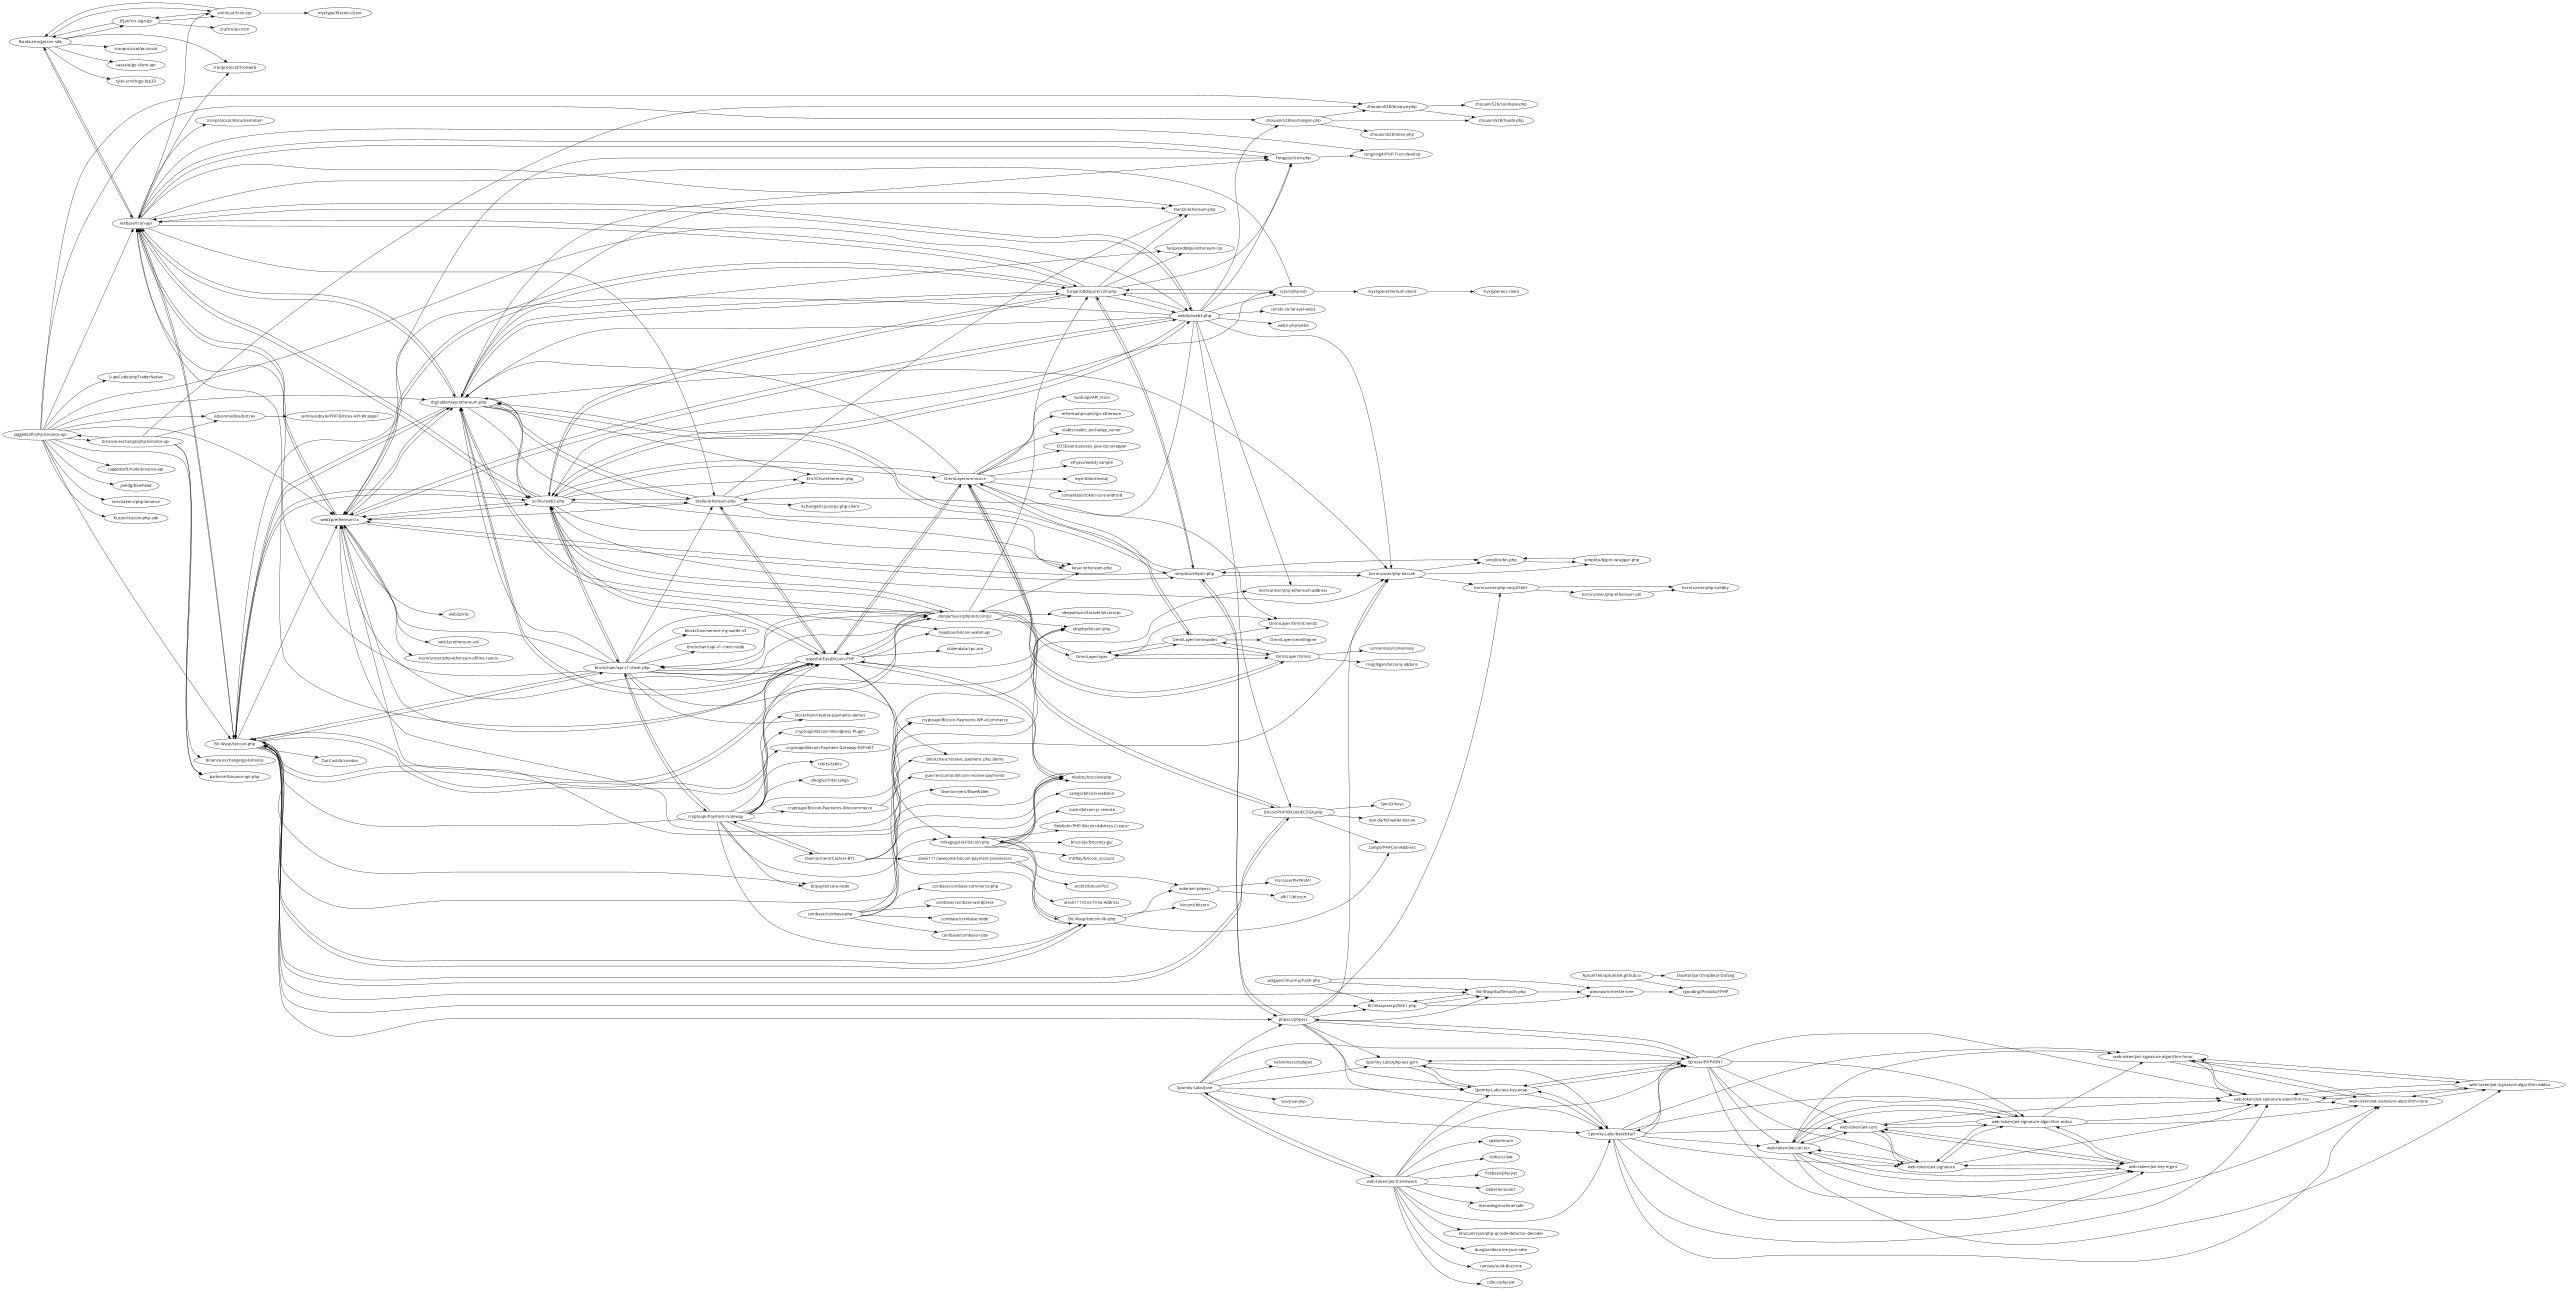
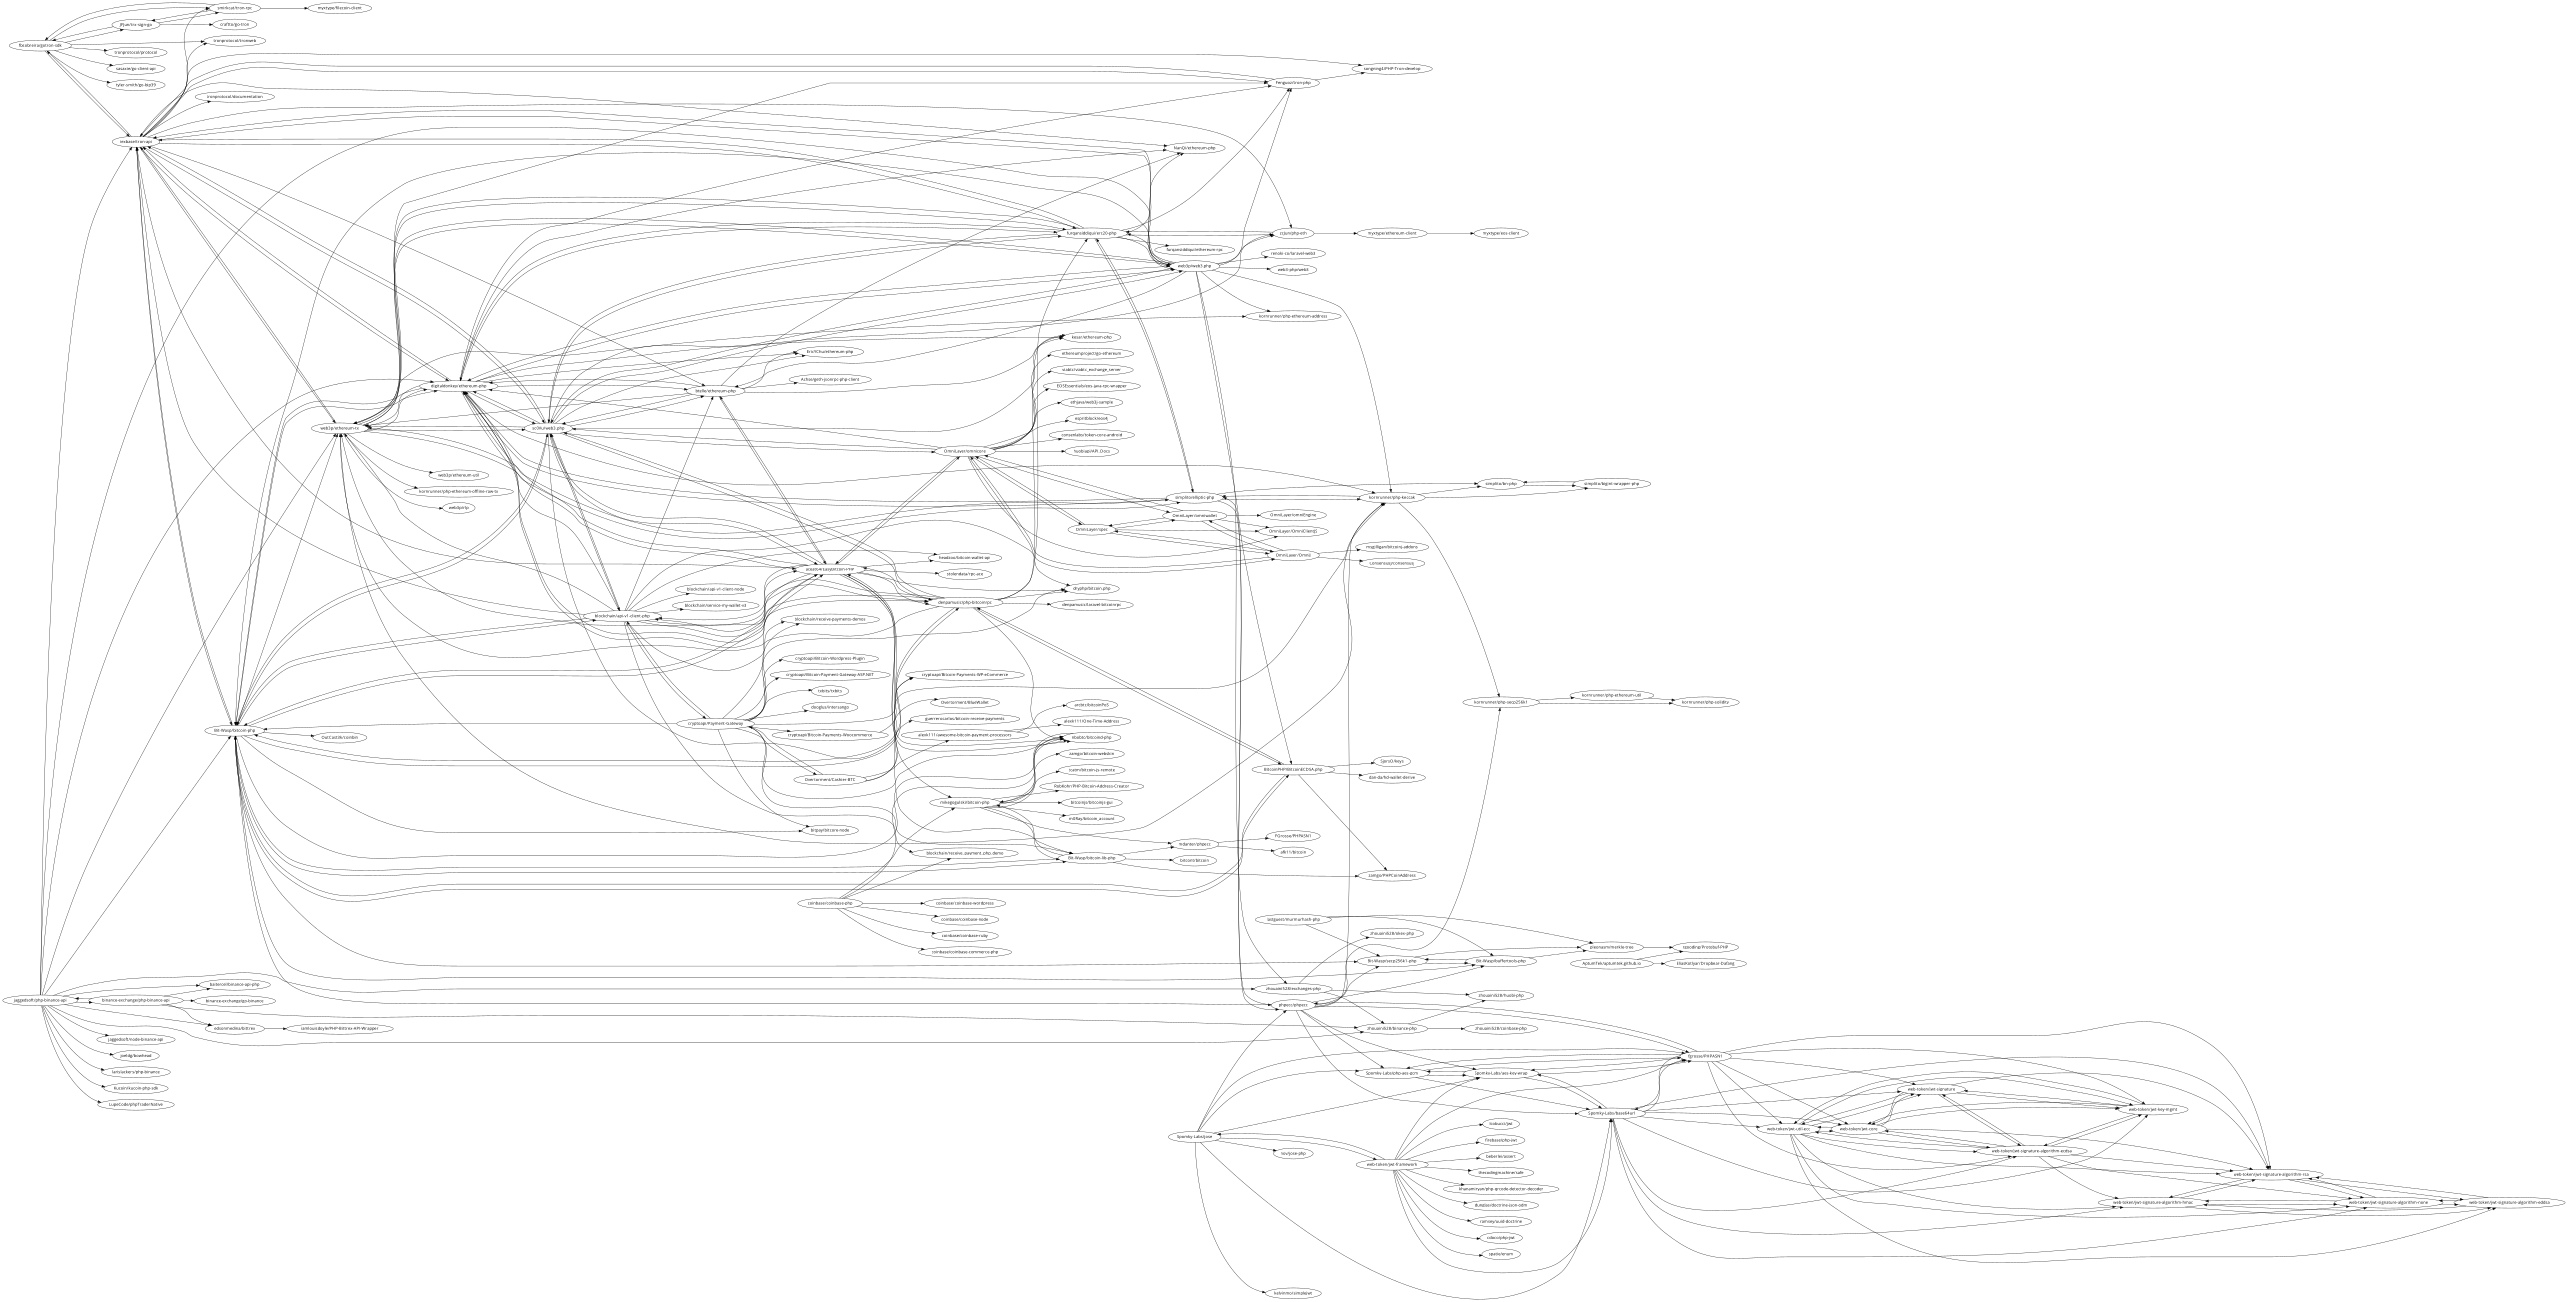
edge "digitaldonkey/ethereum-php" -> "furqansiddiqui/ethereum-rpc": now "digitaldonkey/ethereum-php" -> "web3p/web3.php"
